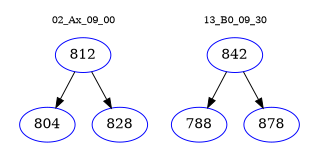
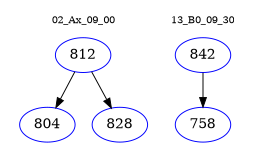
node "788": label "788" -> "758"
node "878": removed
